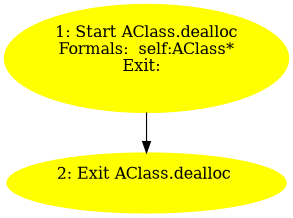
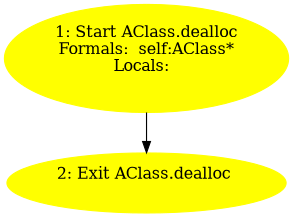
node "1: Start AClass.dealloc Formals:  self:AClass* Exit:": label "1: Start AClass.dealloc Formals:  self:AClass* Exit:" -> "1: Start AClass.dealloc Formals:  self:AClass* Locals:"
